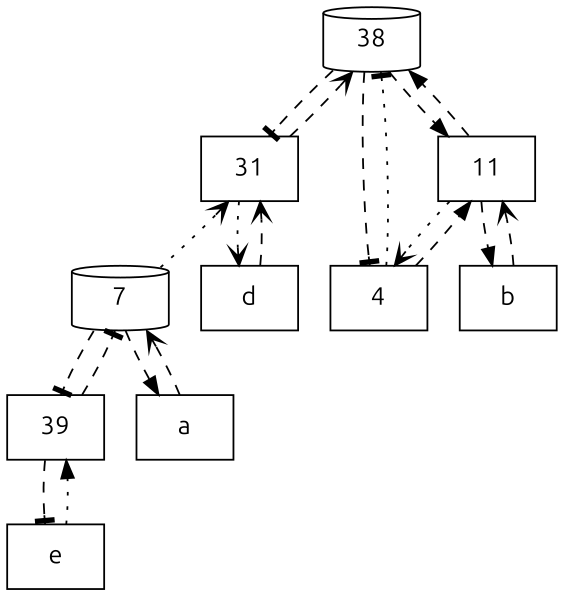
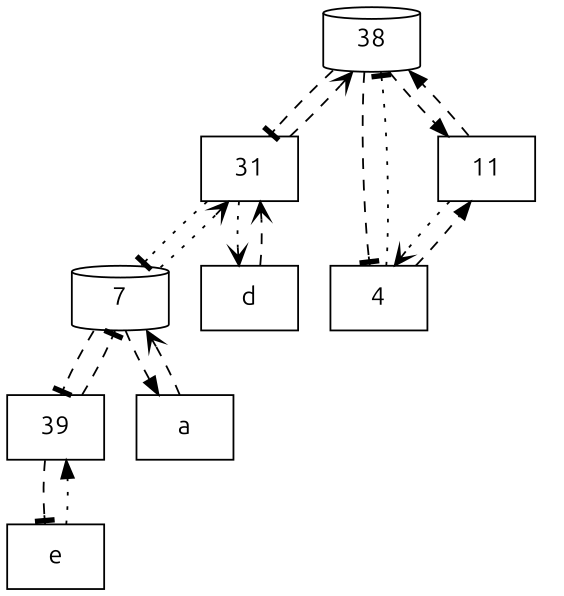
edge "31" -> "7": added
node "b": removed
